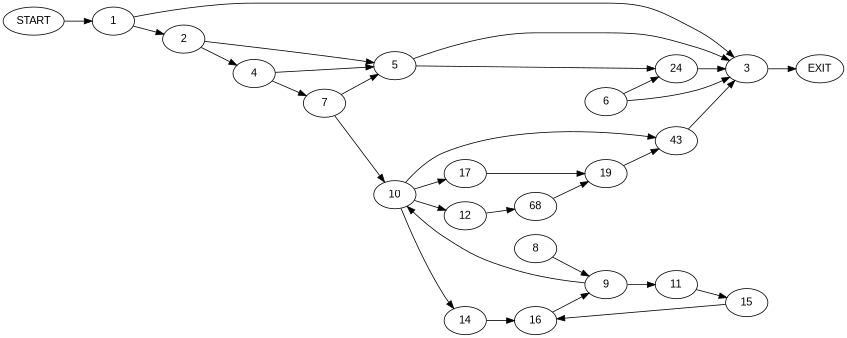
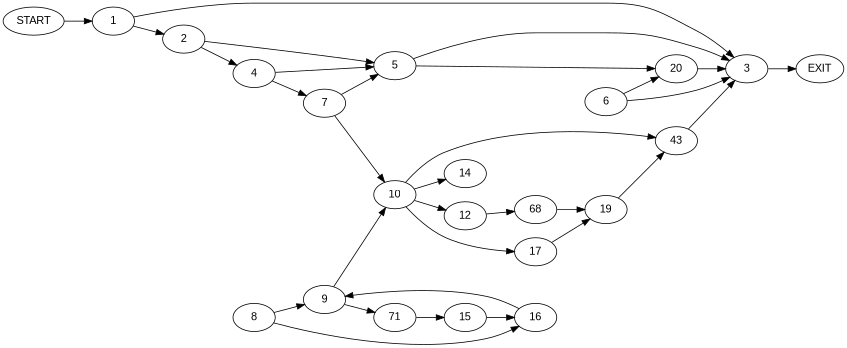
node "24": label "24" -> "20"
node "11": label "11" -> "71"
edge "14" -> "16": now "8" -> "16"
